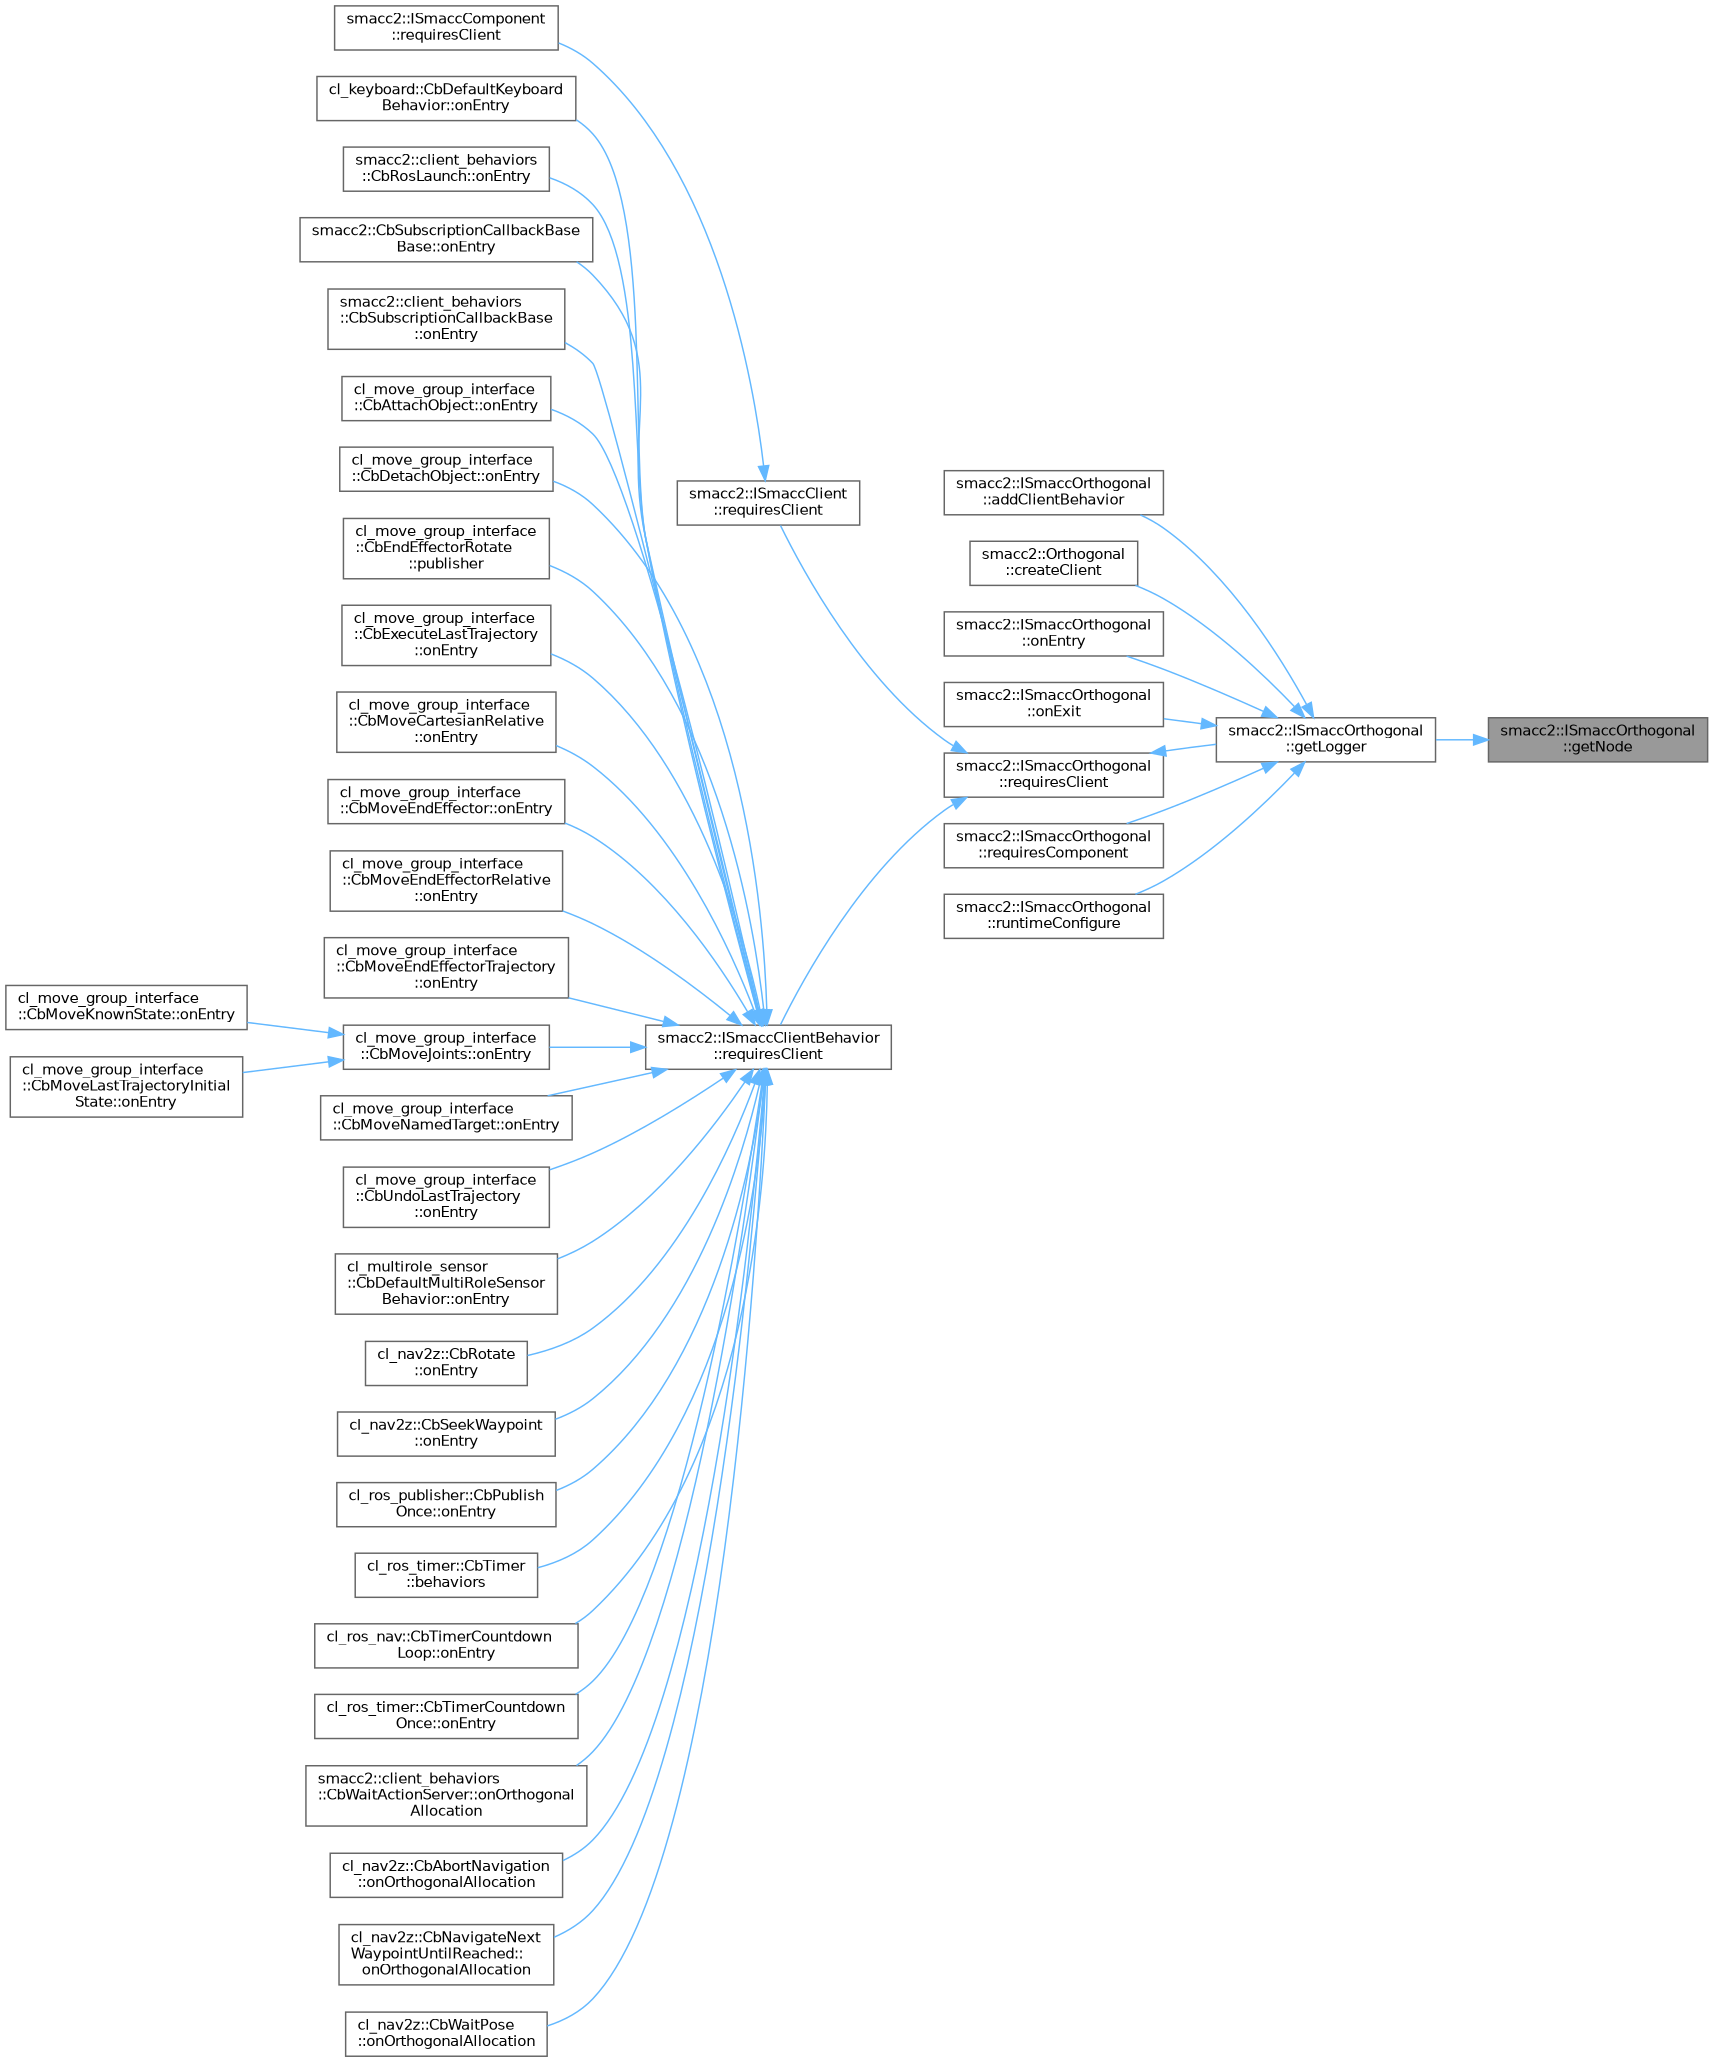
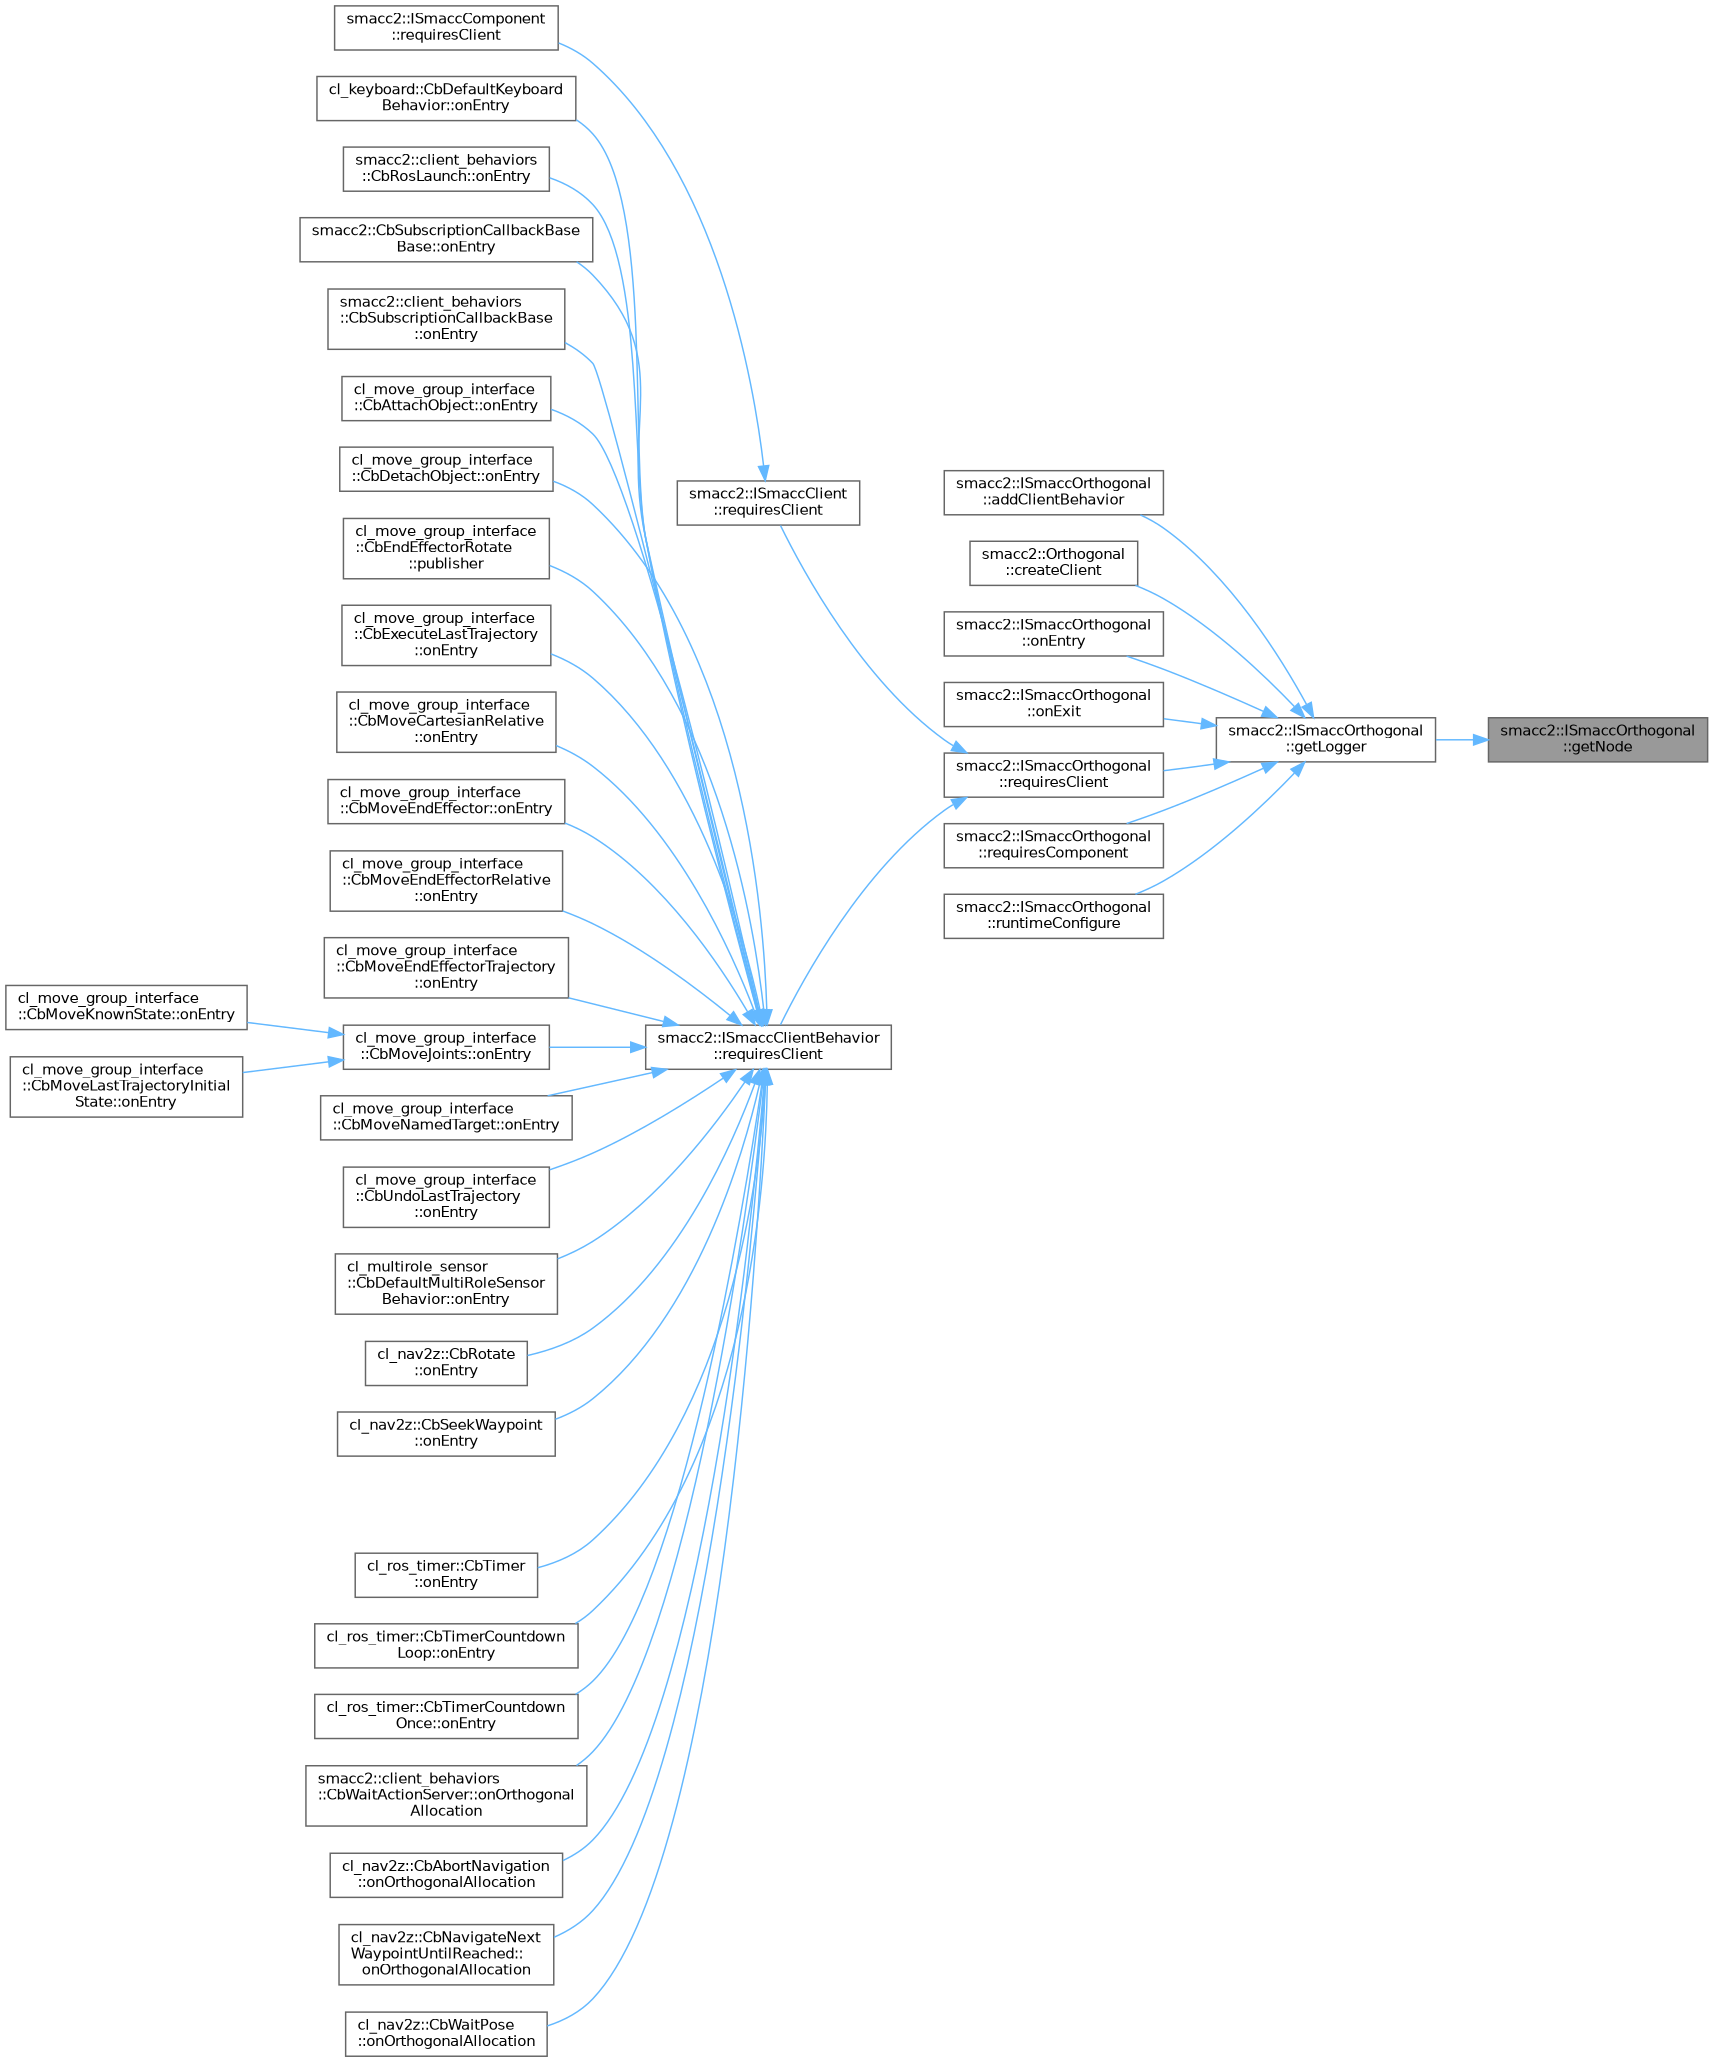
edge "smacc2::ISmaccOrthogonal ::getLogger" -> "smacc2::ISmaccOrthogonal ::requiresClient": reversed
node "cl_ros_publisher::CbPublish Once::onEntry": removed
node "cl_ros_timer::CbTimer ::behaviors": label "cl_ros_timer::CbTimer ::behaviors" -> "cl_ros_timer::CbTimer ::onEntry"
node "cl_ros_nav::CbTimerCountdown Loop::onEntry": label "cl_ros_nav::CbTimerCountdown Loop::onEntry" -> "cl_ros_timer::CbTimerCountdown Loop::onEntry"
